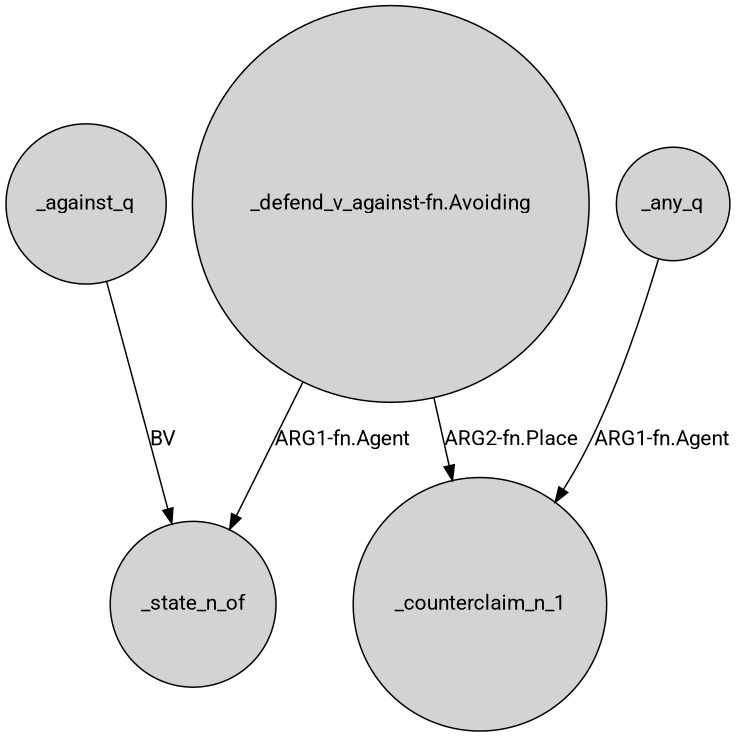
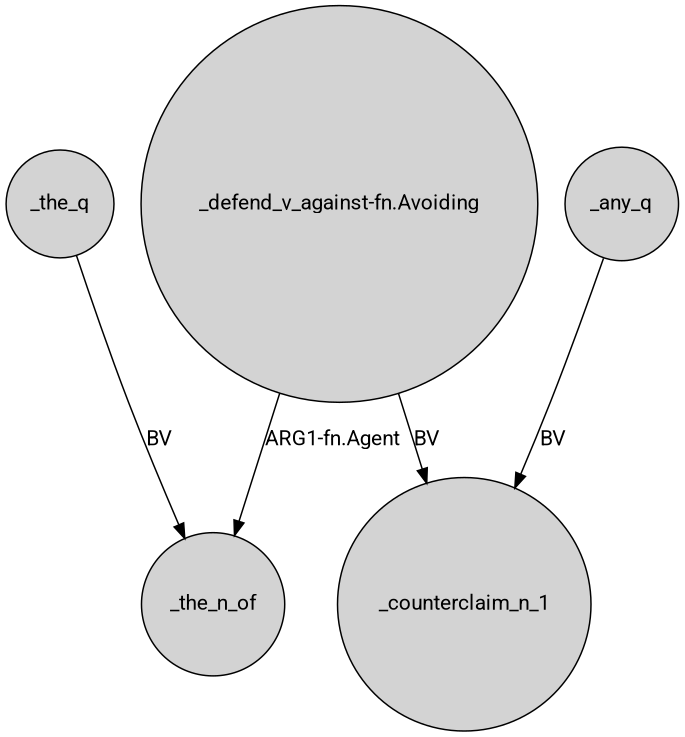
node "_against_q": label "_against_q" -> "_the_q"
edge "_defend_v_against-fn.Avoiding" -> "_counterclaim_n_1": label "ARG2-fn.Place" -> "BV"
edge "_any_q" -> "_counterclaim_n_1": label "ARG1-fn.Agent" -> "BV"
node "_state_n_of": label "_state_n_of" -> "_the_n_of"
